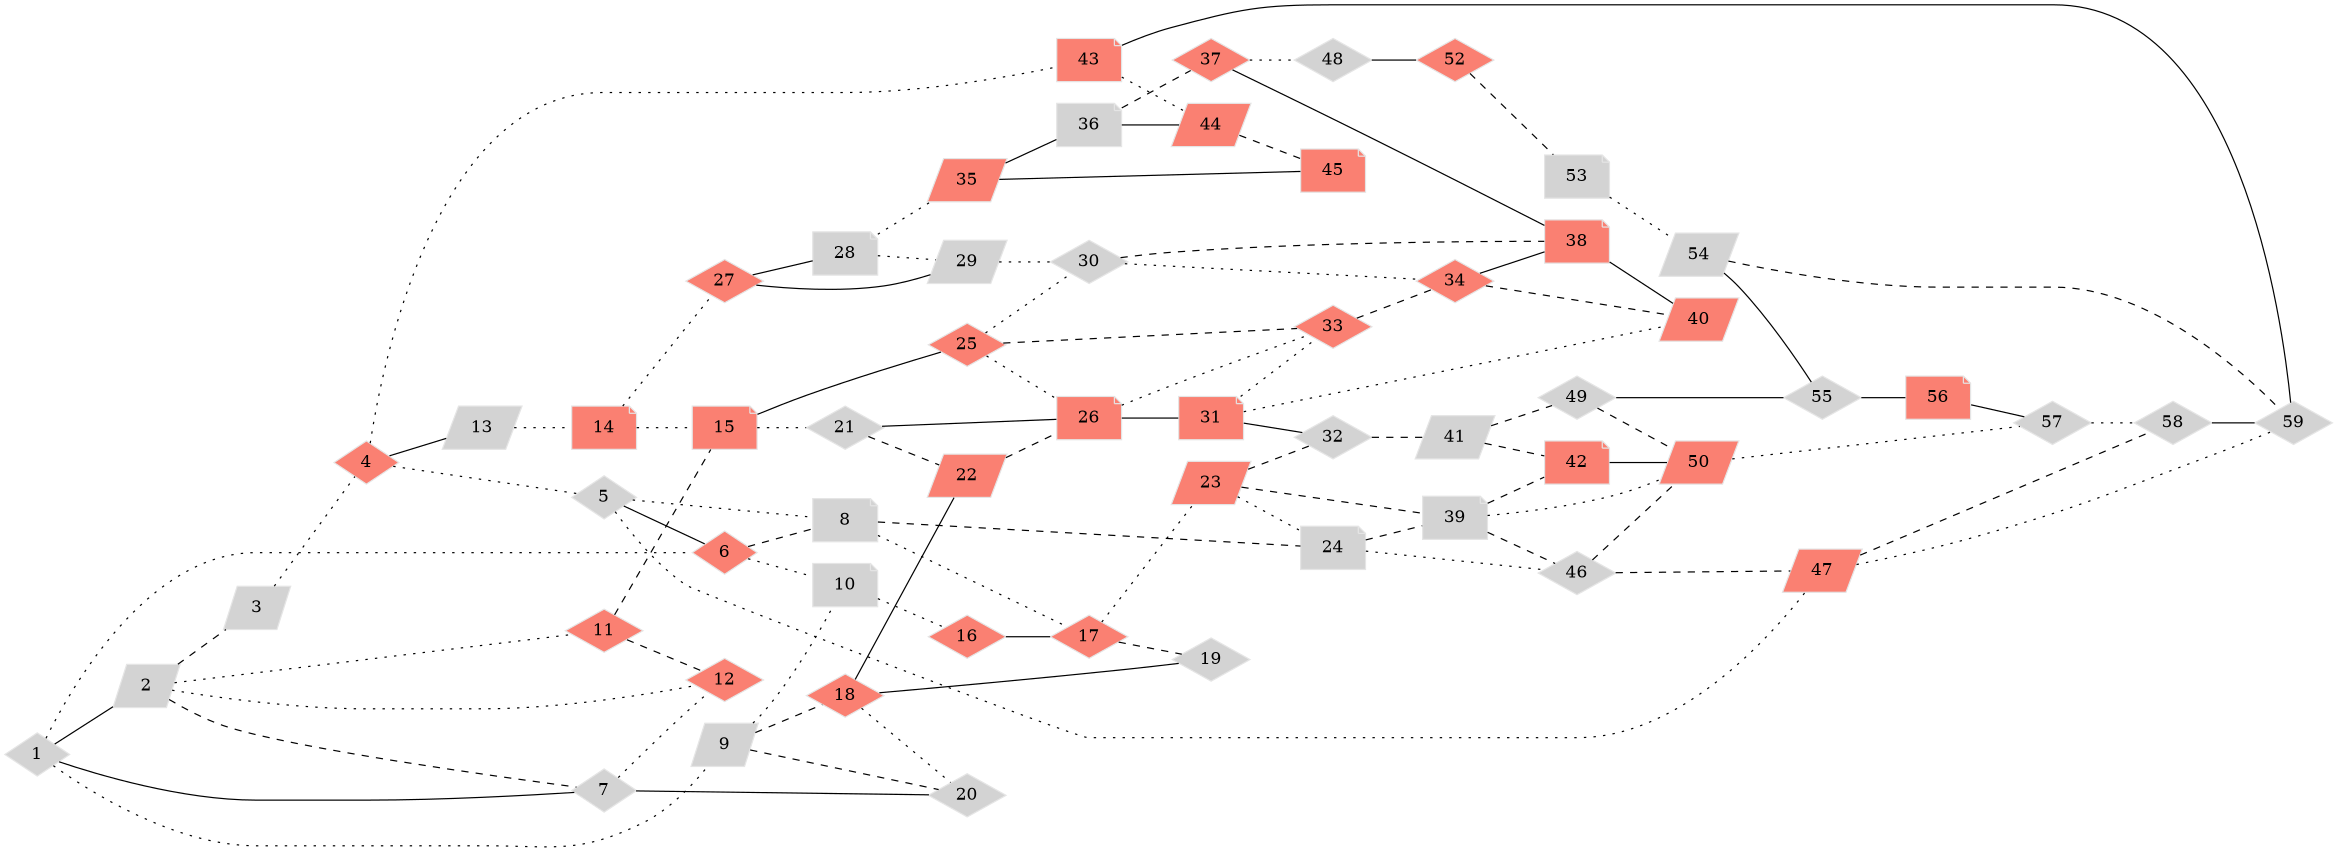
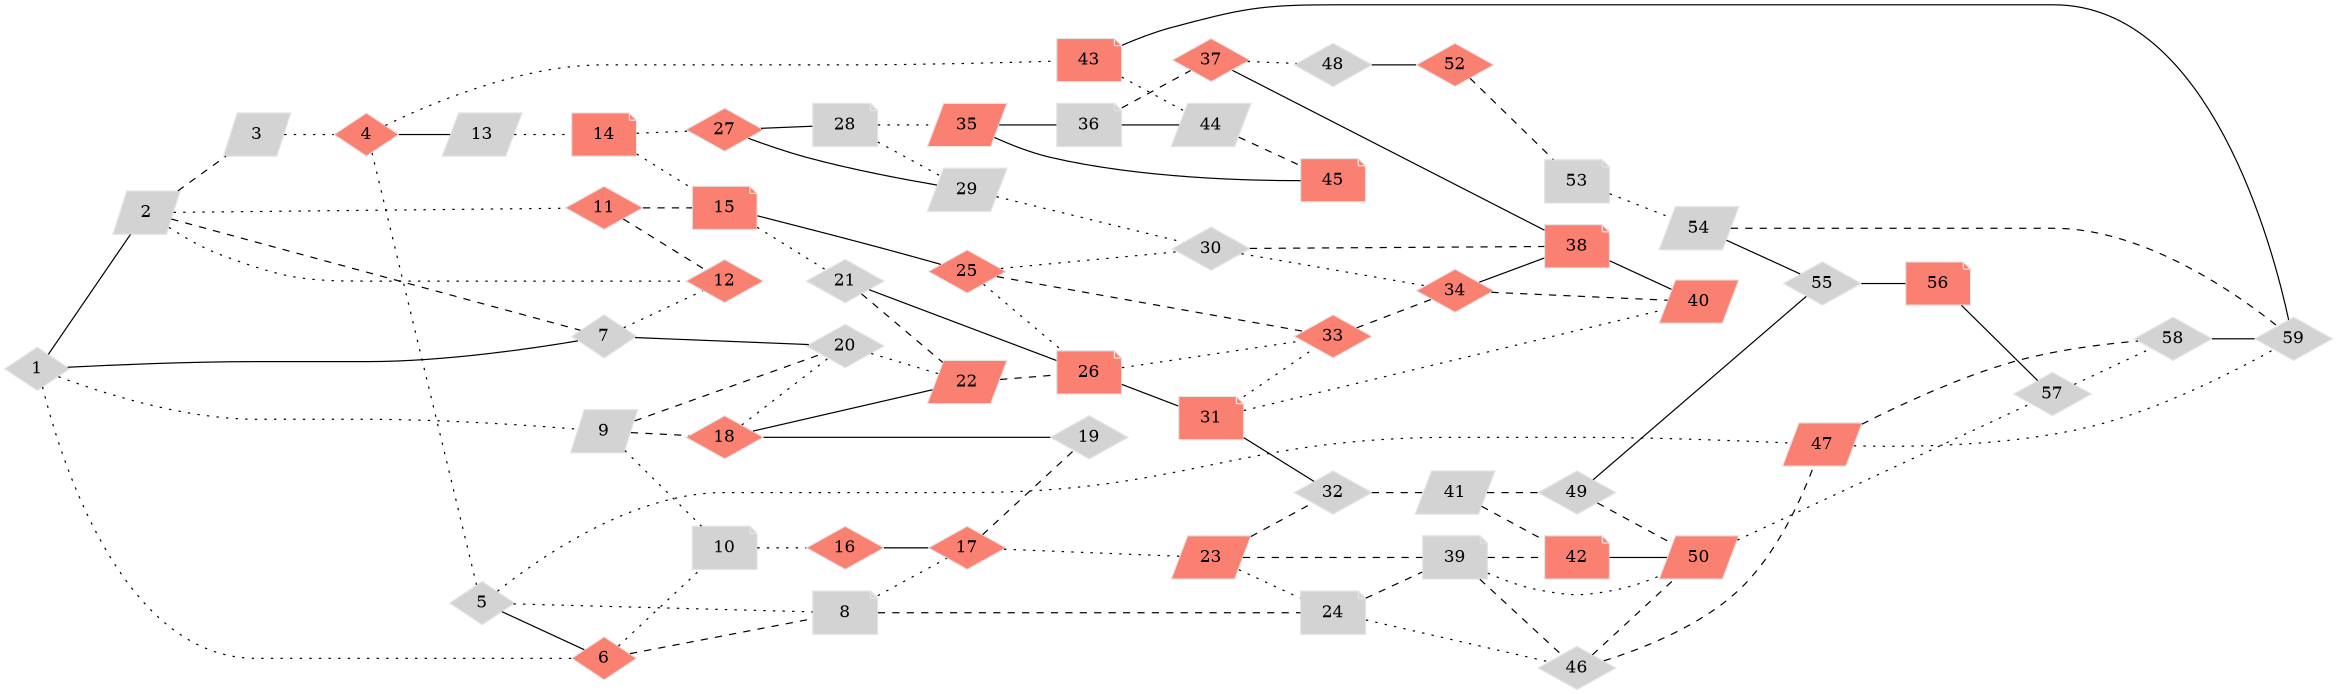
node "44": fillcolor salmon -> lightgrey
edge "20" -- "22": added
